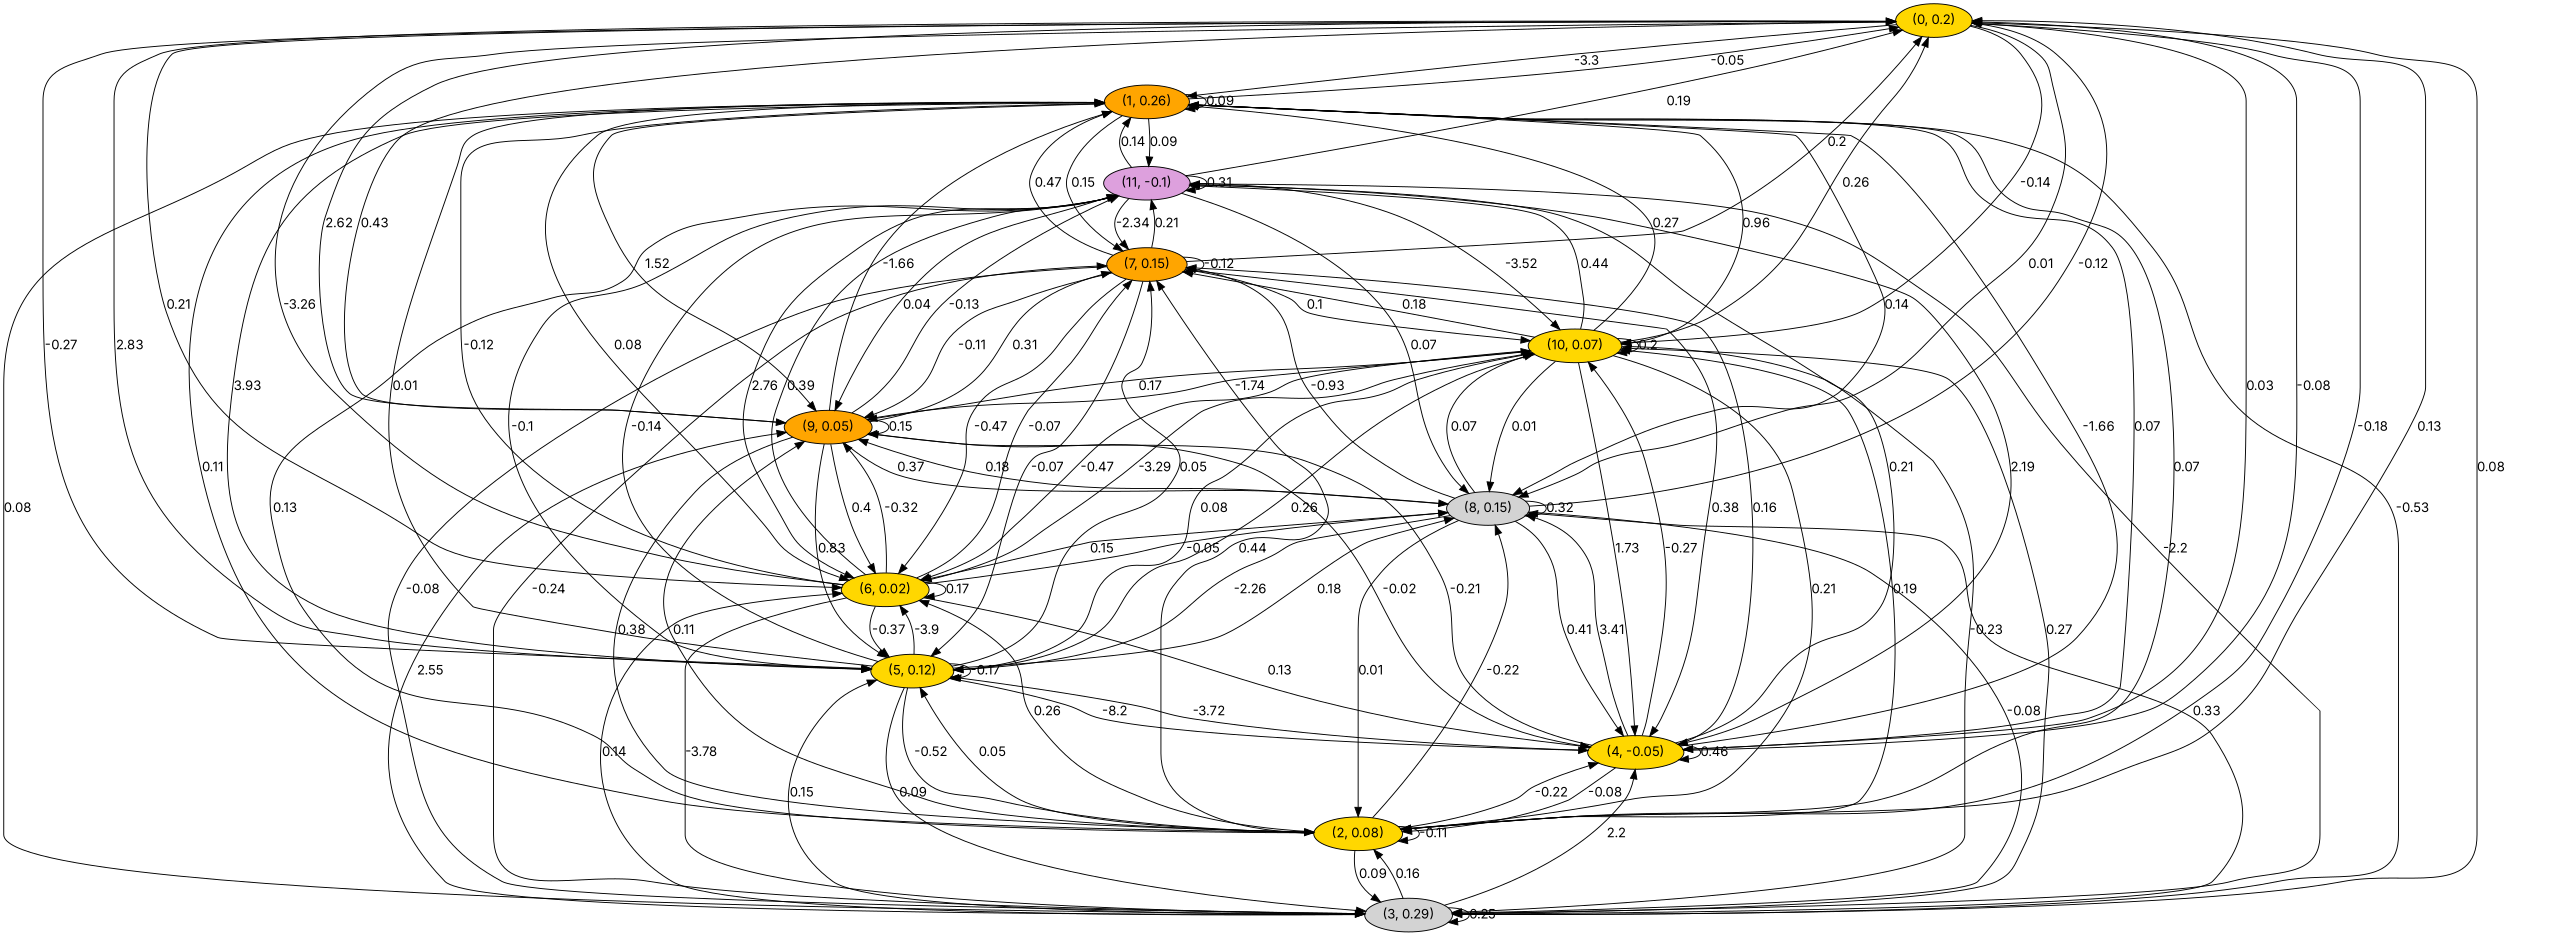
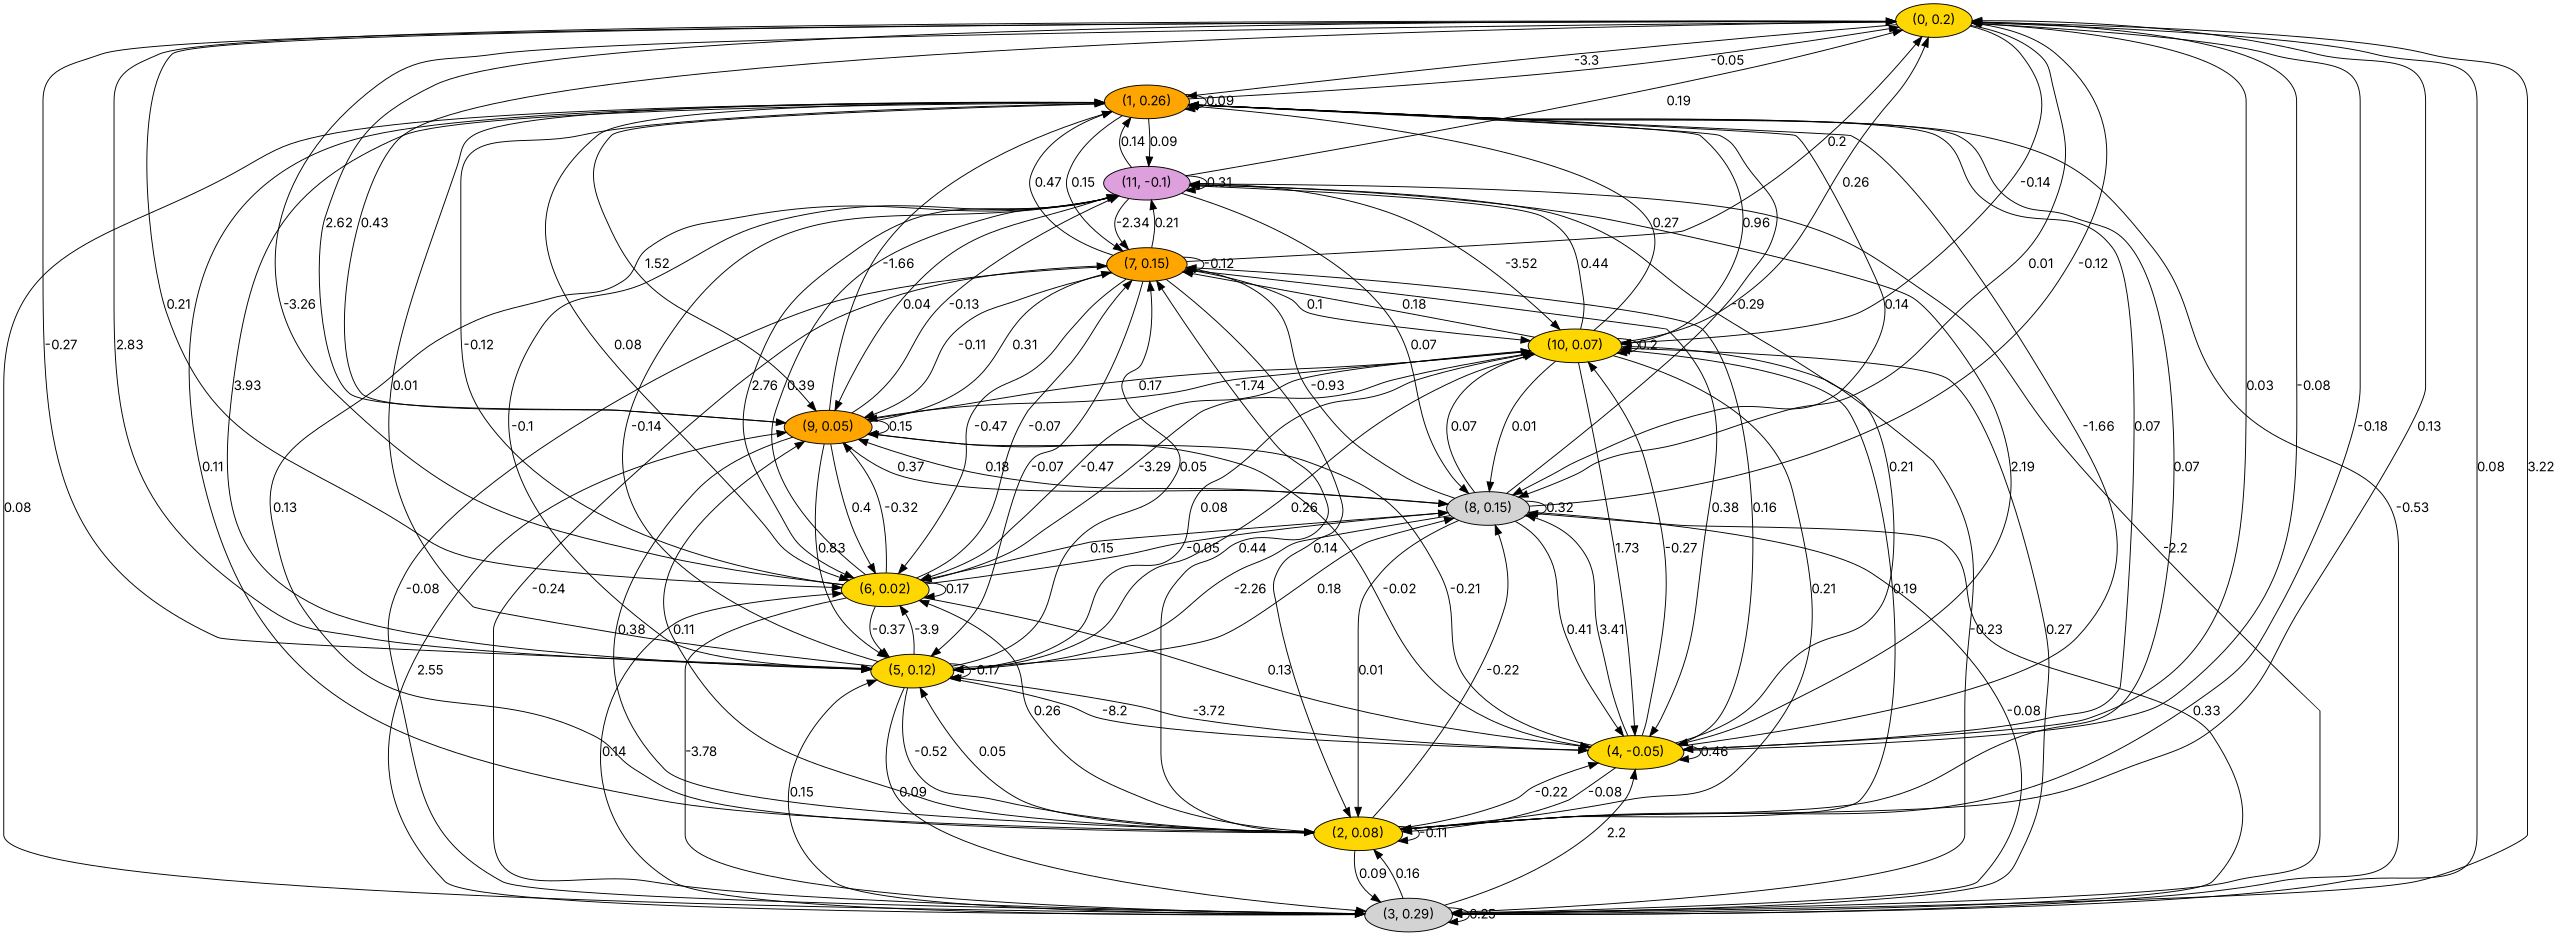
edge "(8, 0.15)" -> "(1, 0.26)": added, label "-0.29"
edge "(7, 0.15)" -> "(2, 0.08)": added, label "0.14"
edge "(3, 0.29)" -> "(0, 0.2)": added, label "3.22"
